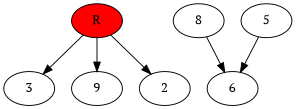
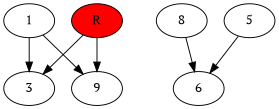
node "1": added
node "2": removed
